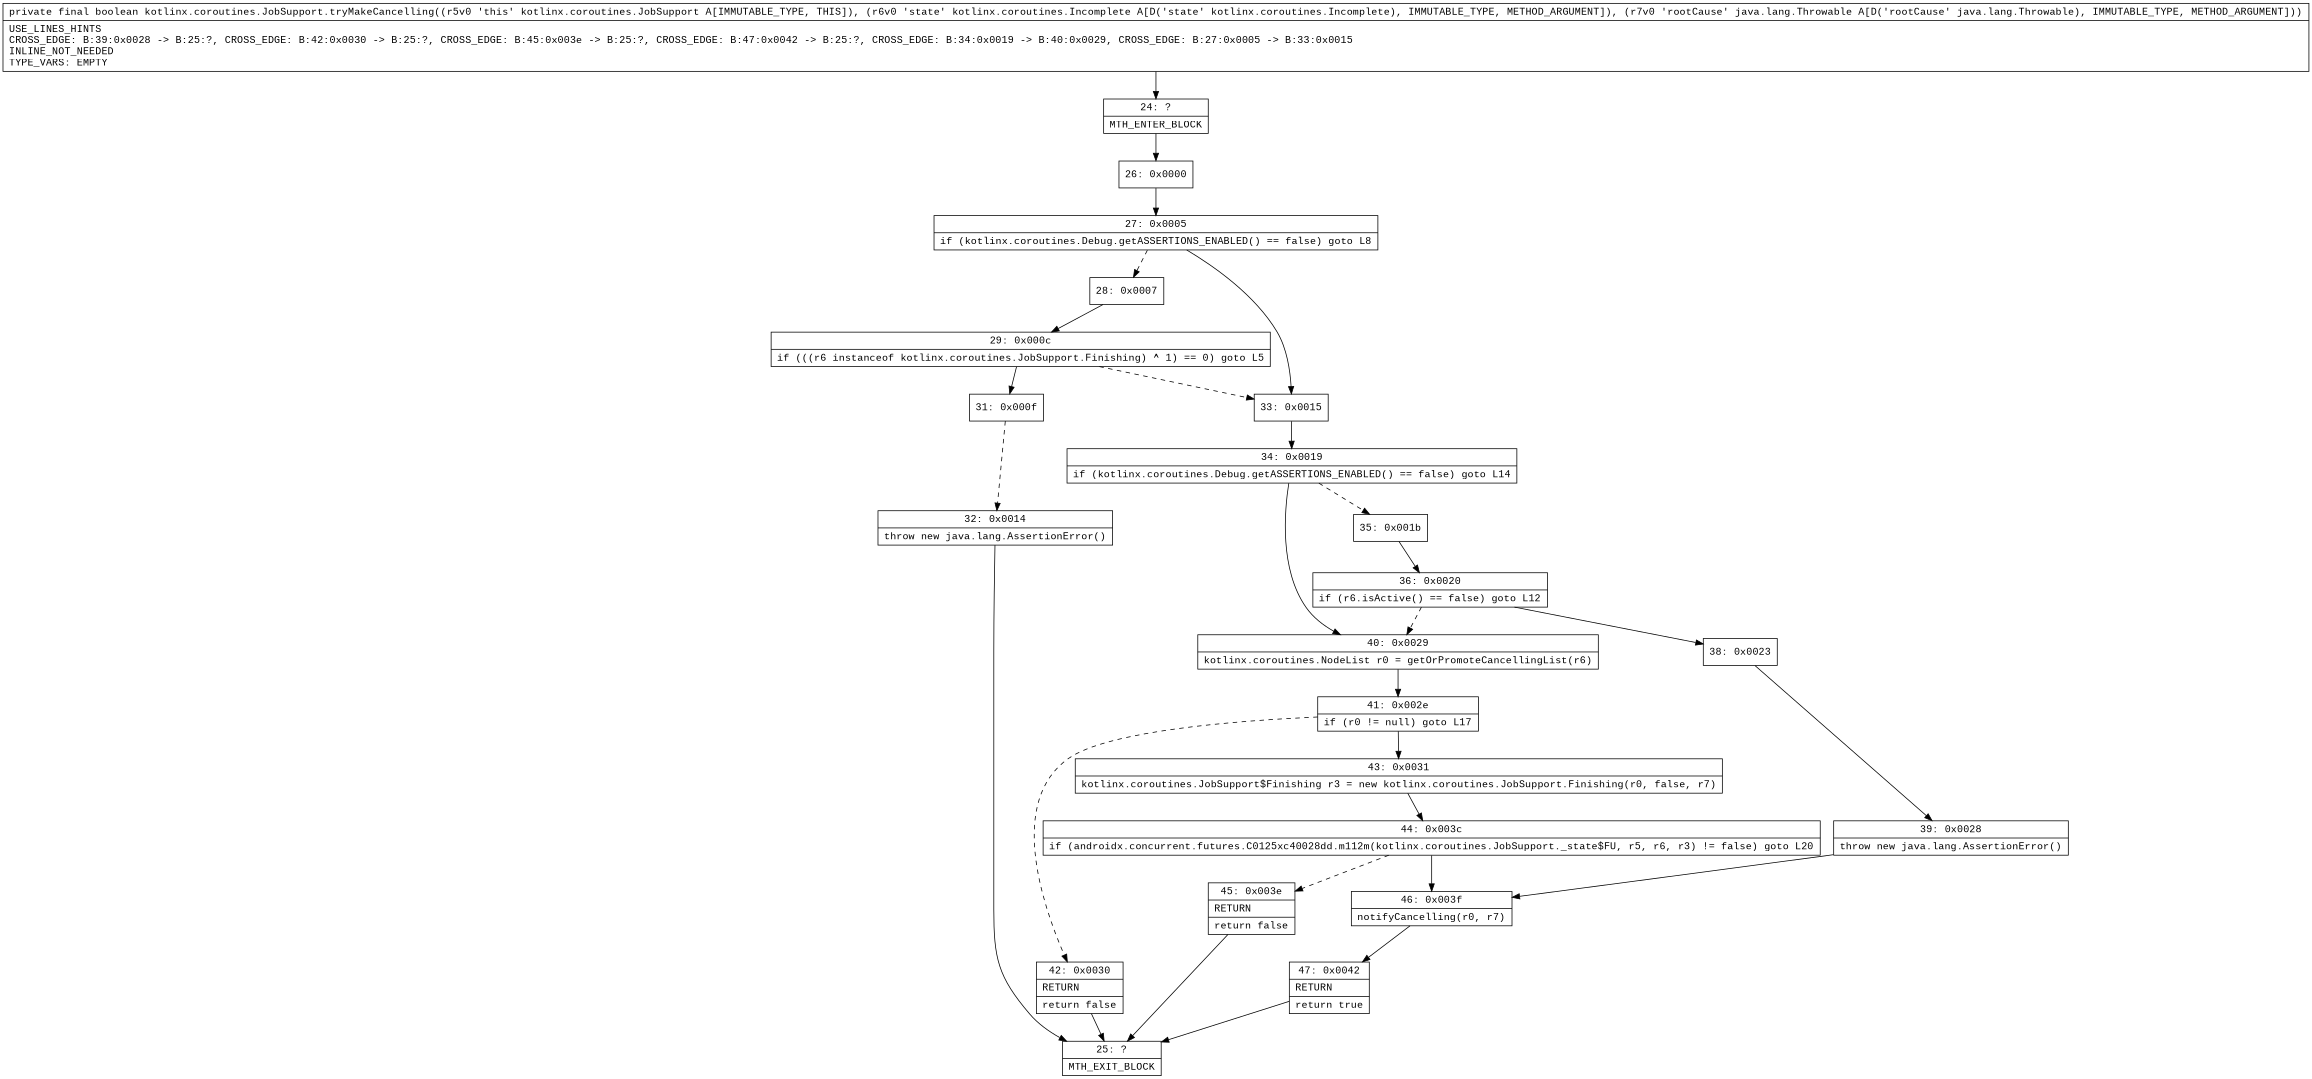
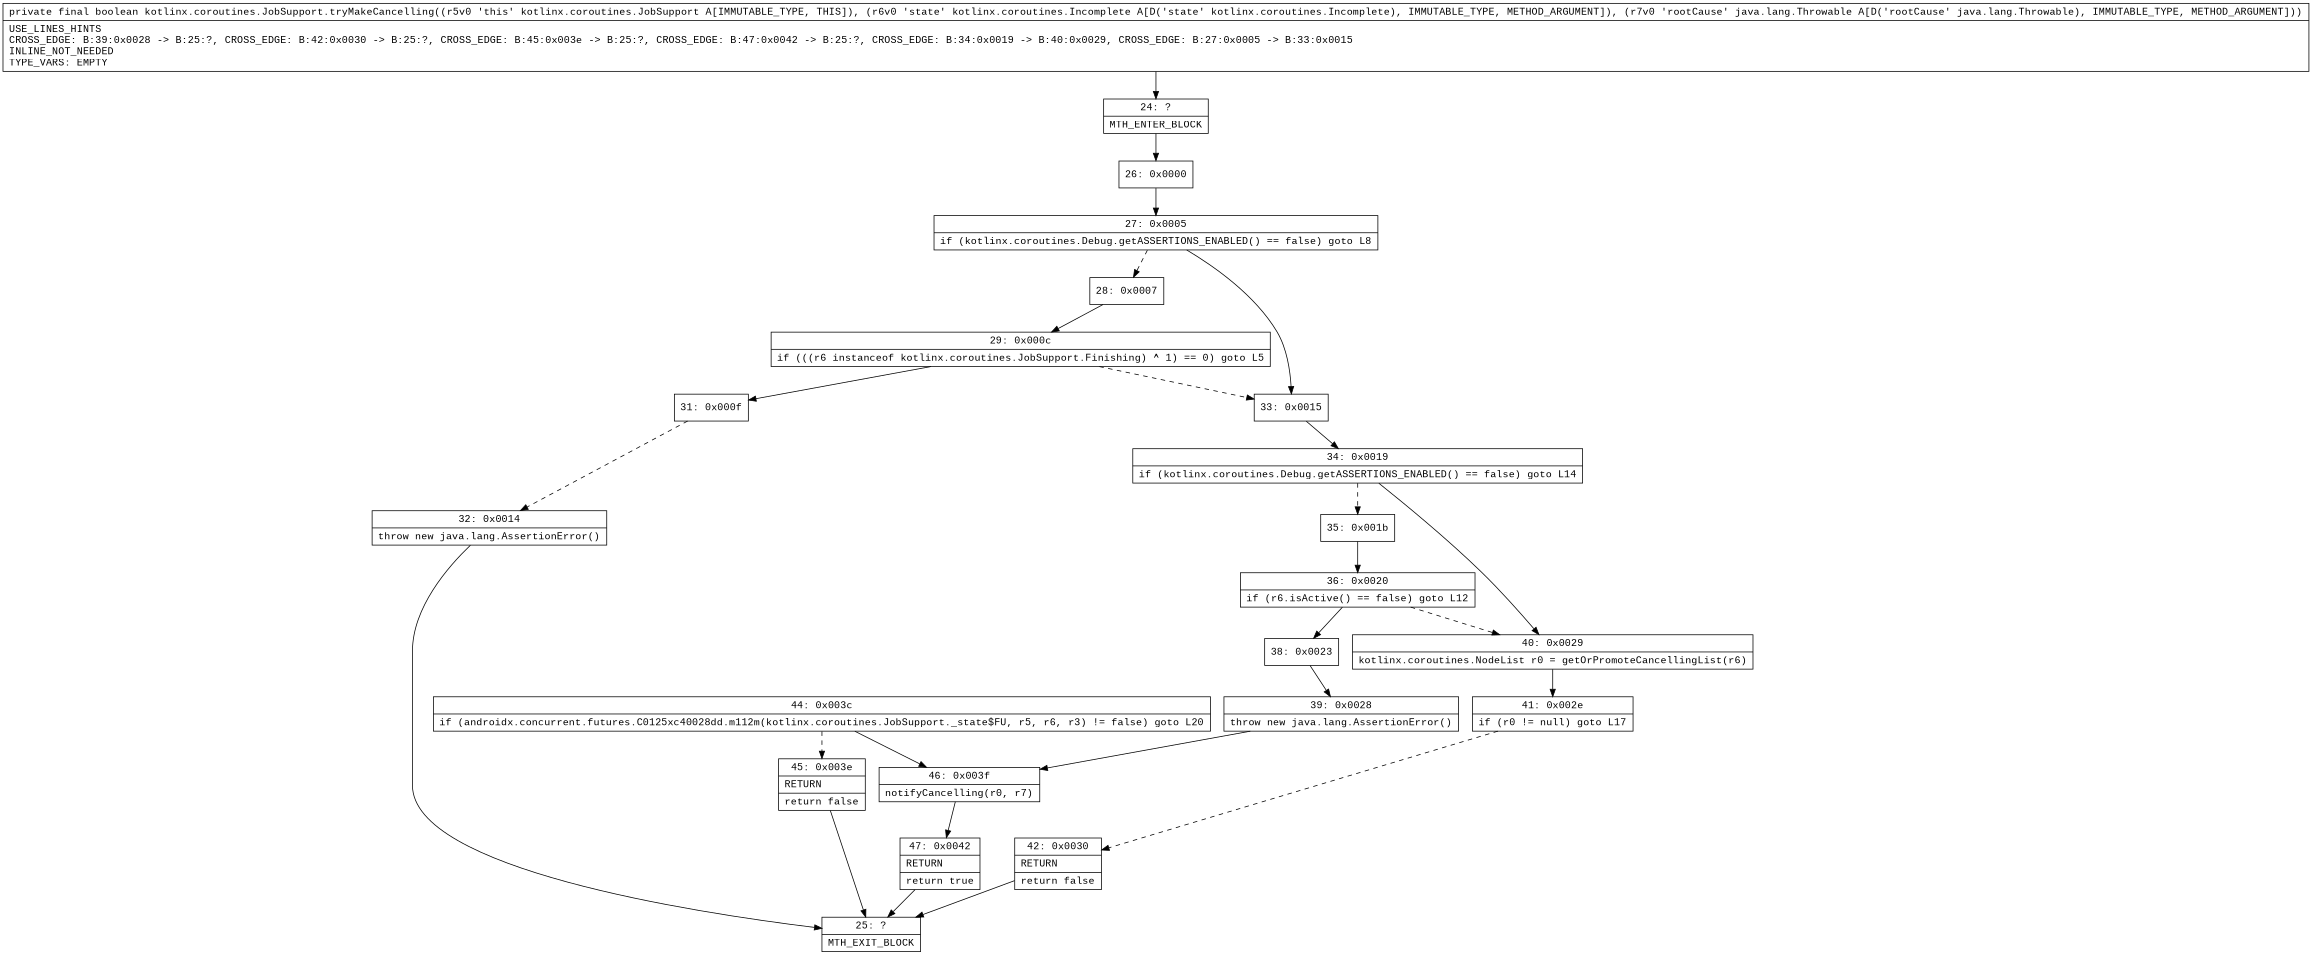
node "43: 0x0031": removed
